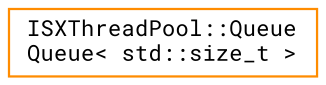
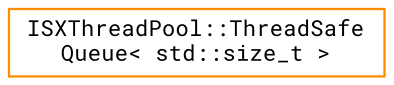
node "ISXThreadPool::Queue Queue< std::size_t >": label "ISXThreadPool::Queue Queue< std::size_t >" -> "ISXThreadPool::ThreadSafe Queue< std::size_t >"
